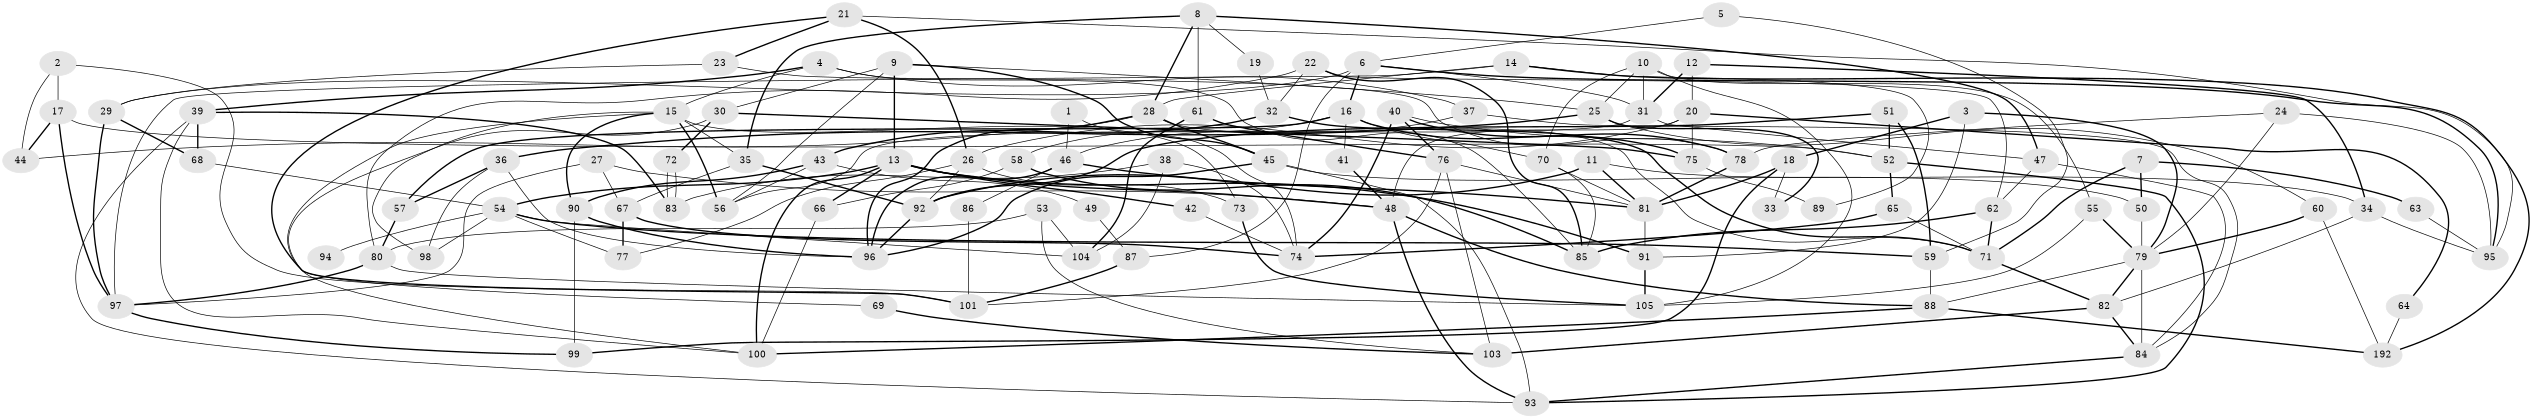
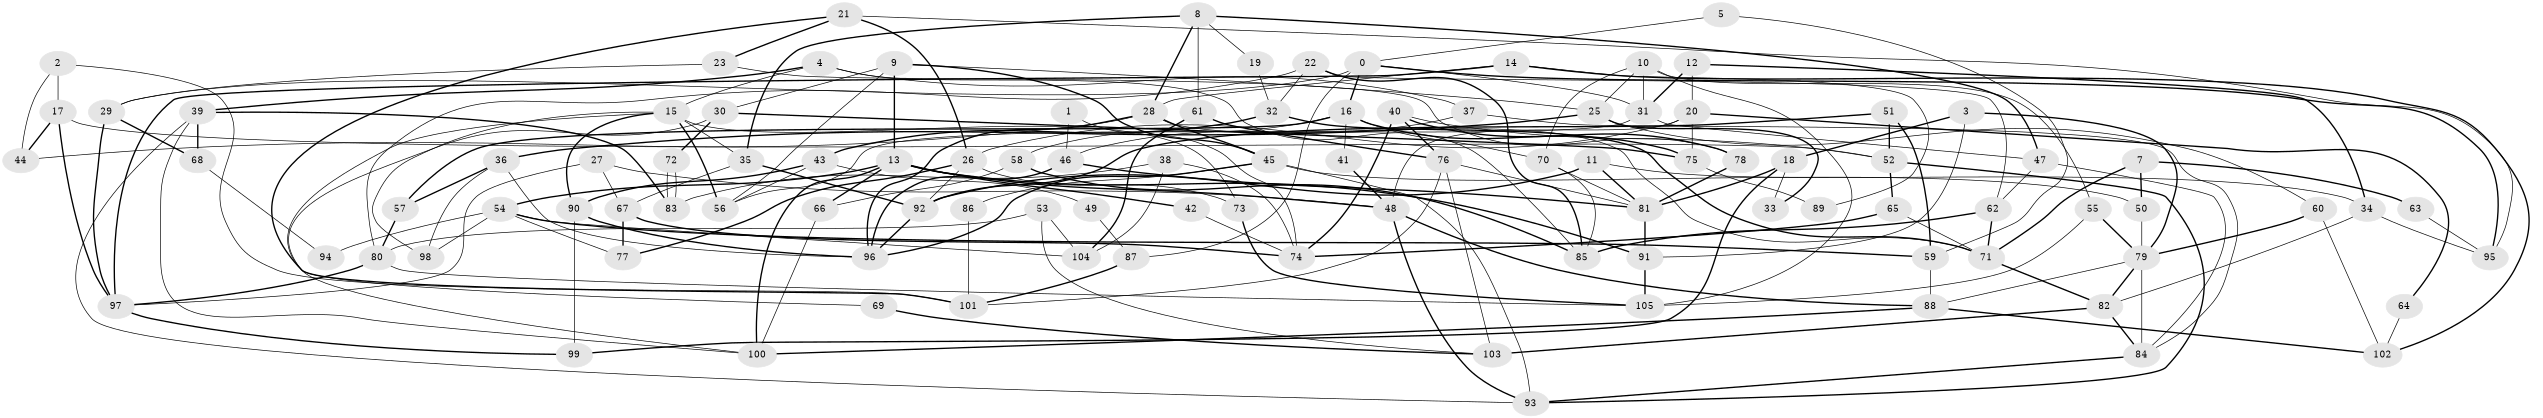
node "6": label "6" -> "0"
edge "14" -- "97": style solid -> bold
node "24": removed
edge "46" -- "86": now "45" -- "86"
edge "68" -- "54": now "68" -- "94"
edge "26" -- "77": style solid -> bold
edge "81" -- "91": style solid -> bold
node "192": label "192" -> "102"
